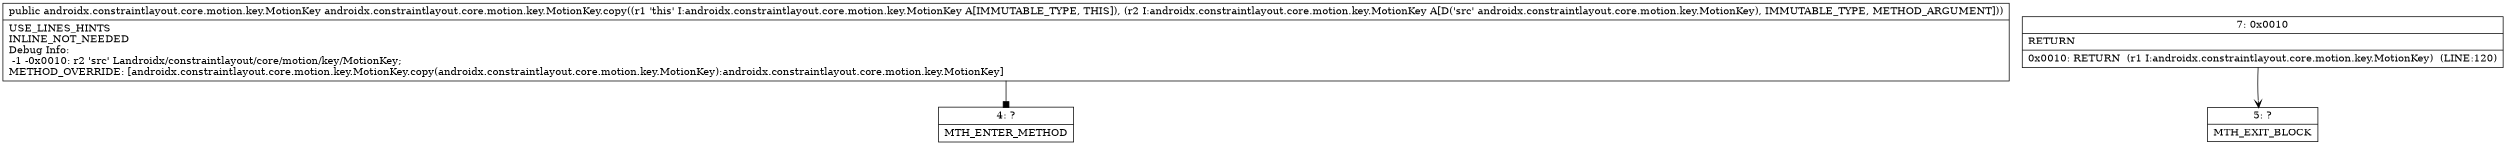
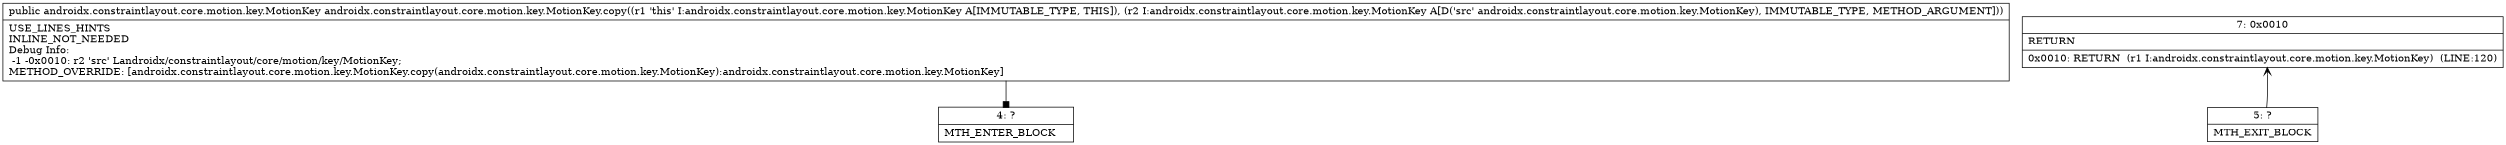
edge "7: 0x0010" -> "5: ?": reversed
node "4: ?": text "MTH_ENTER_METHOD" -> "MTH_ENTER_BLOCK"
